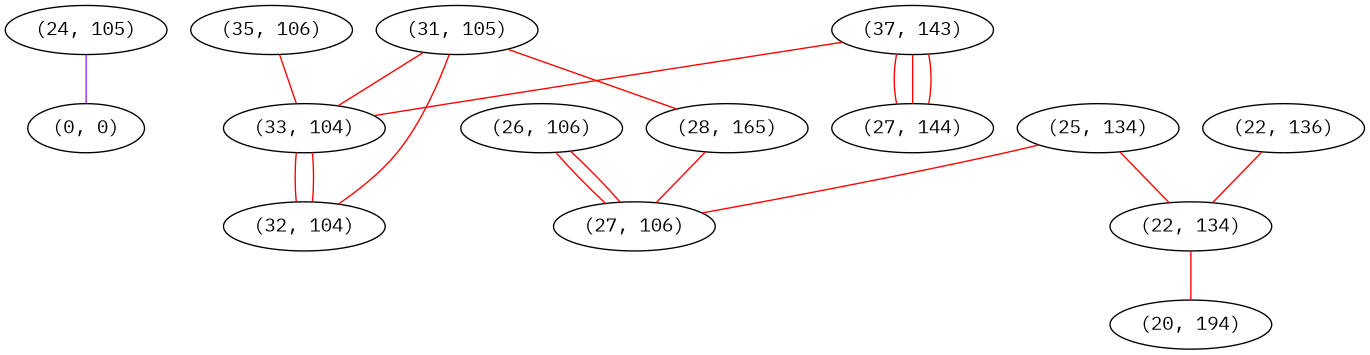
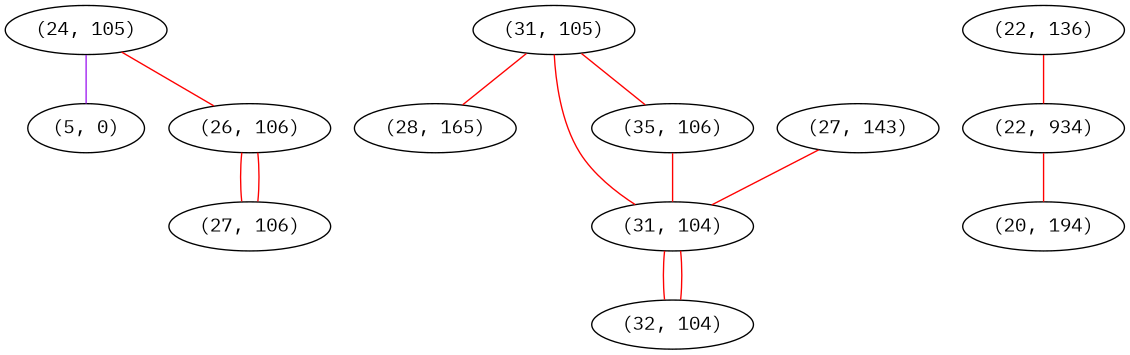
node "(37, 143)": label "(37, 143)" -> "(27, 143)"
edge "(24, 105)" -- "(26, 106)": added
node "(0, 0)": label "(0, 0)" -> "(5, 0)"
node "(33, 104)": label "(33, 104)" -> "(31, 104)"
node "(27, 144)": removed
node "(25, 134)": removed
edge "(31, 105)" -- "(32, 104)": now "(31, 105)" -- "(35, 106)"
edge "(28, 165)" -- "(27, 106)": removed
node "(22, 134)": label "(22, 134)" -> "(22, 934)"
